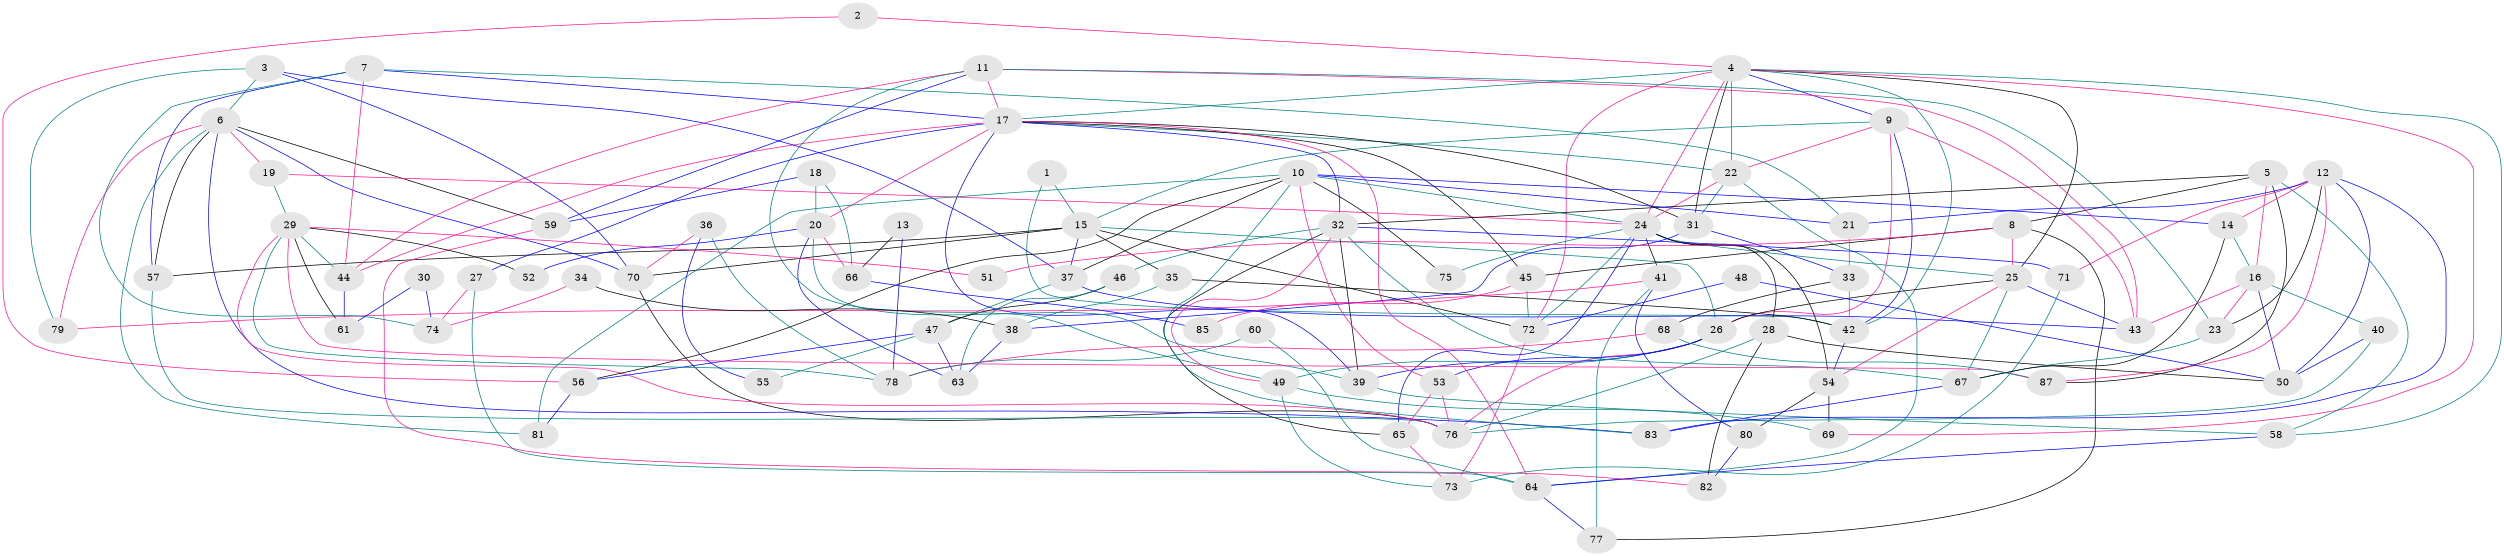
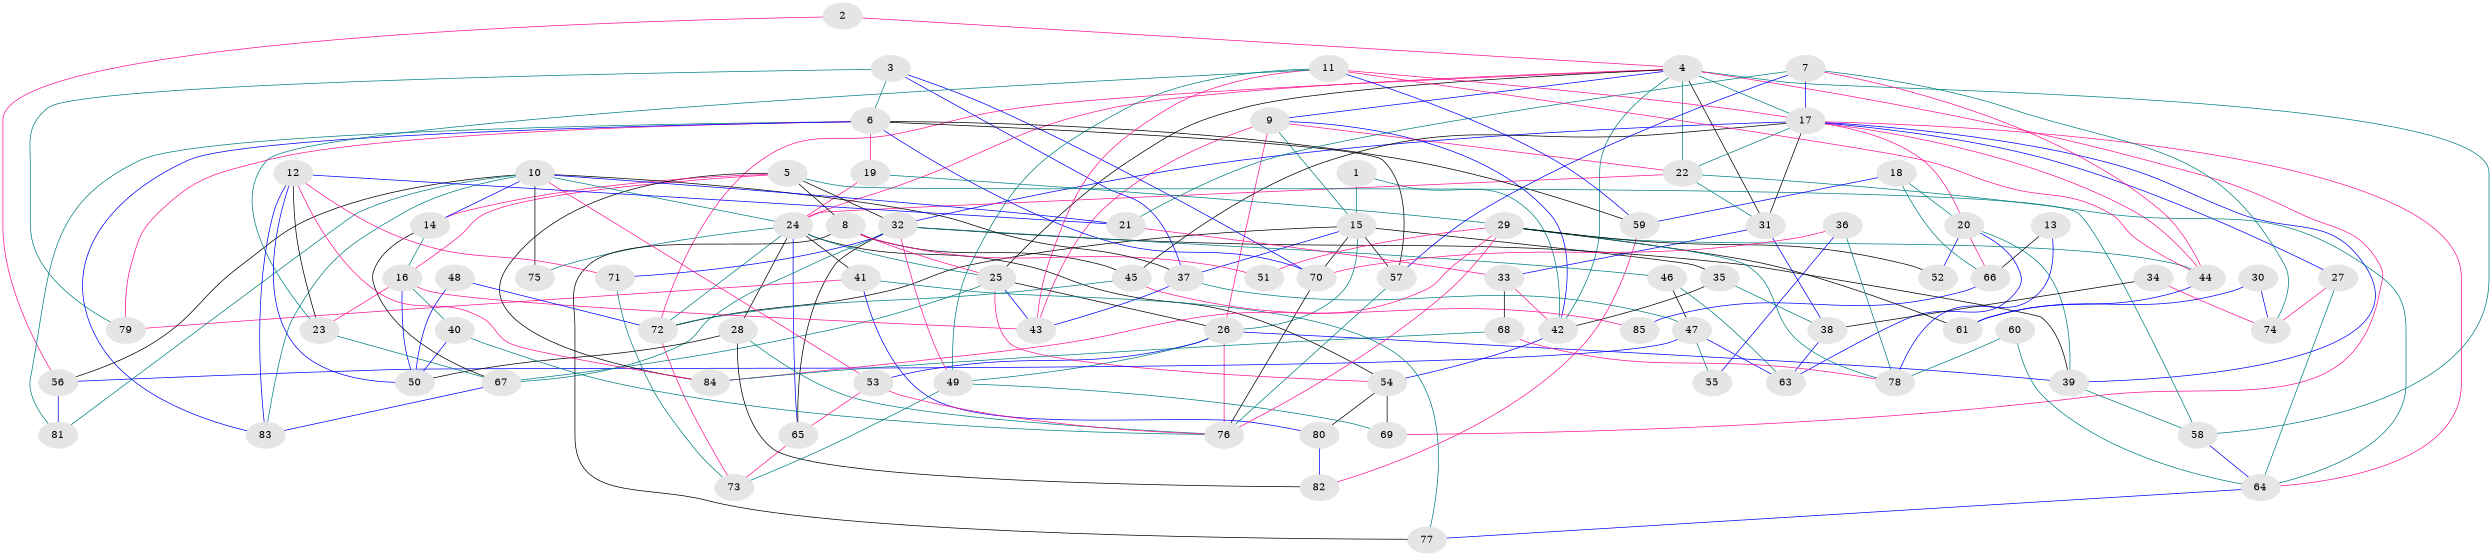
edge "12" -- "14": now "5" -- "14"
node "87": label "87" -> "84"
